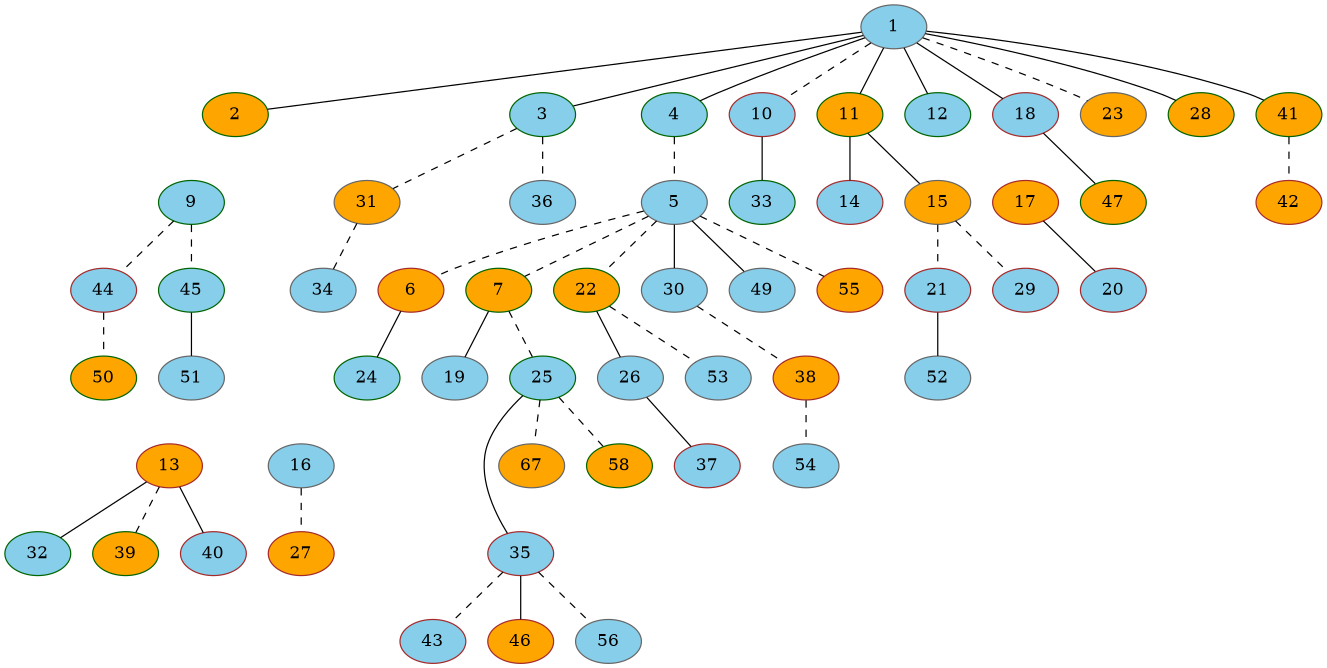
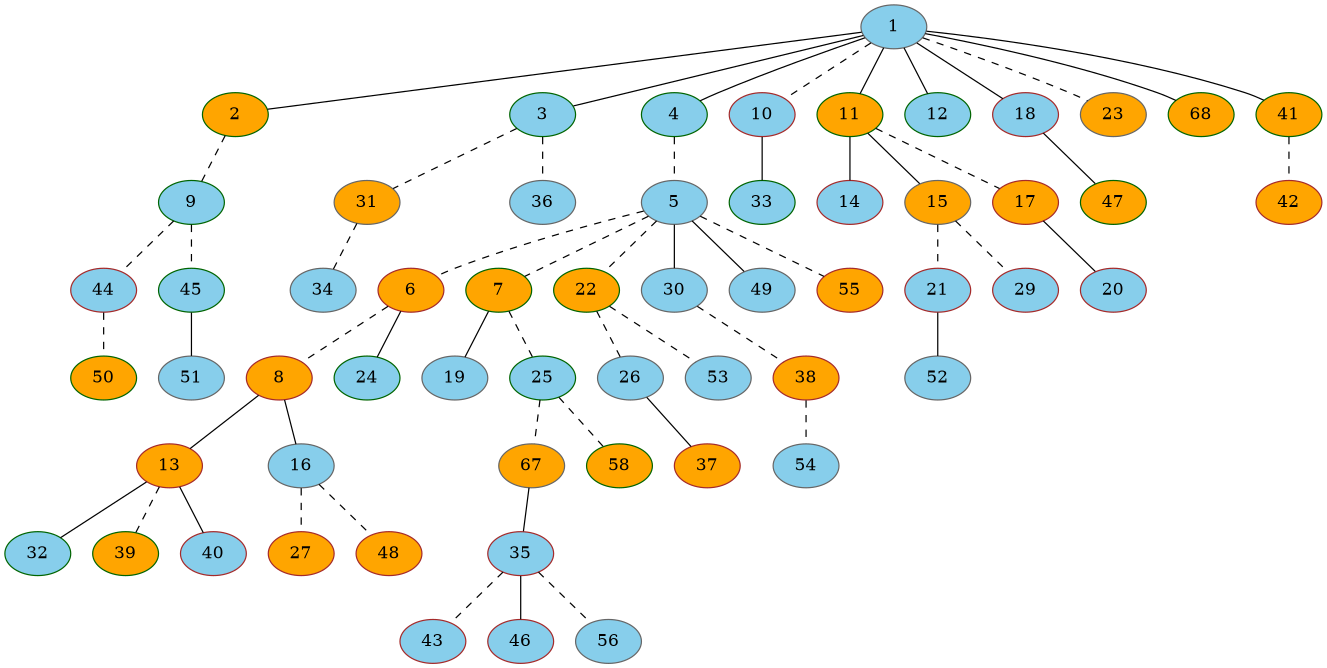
node "28": label "28" -> "68"
edge "2" -- "9": added
edge "11" -- "17": added
edge "22" -- "26": style solid -> dashed
node "8": added
edge "25" -- "35": now "67" -- "35"
node "37": fillcolor skyblue -> orange
node "48": added
node "46": fillcolor orange -> skyblue
